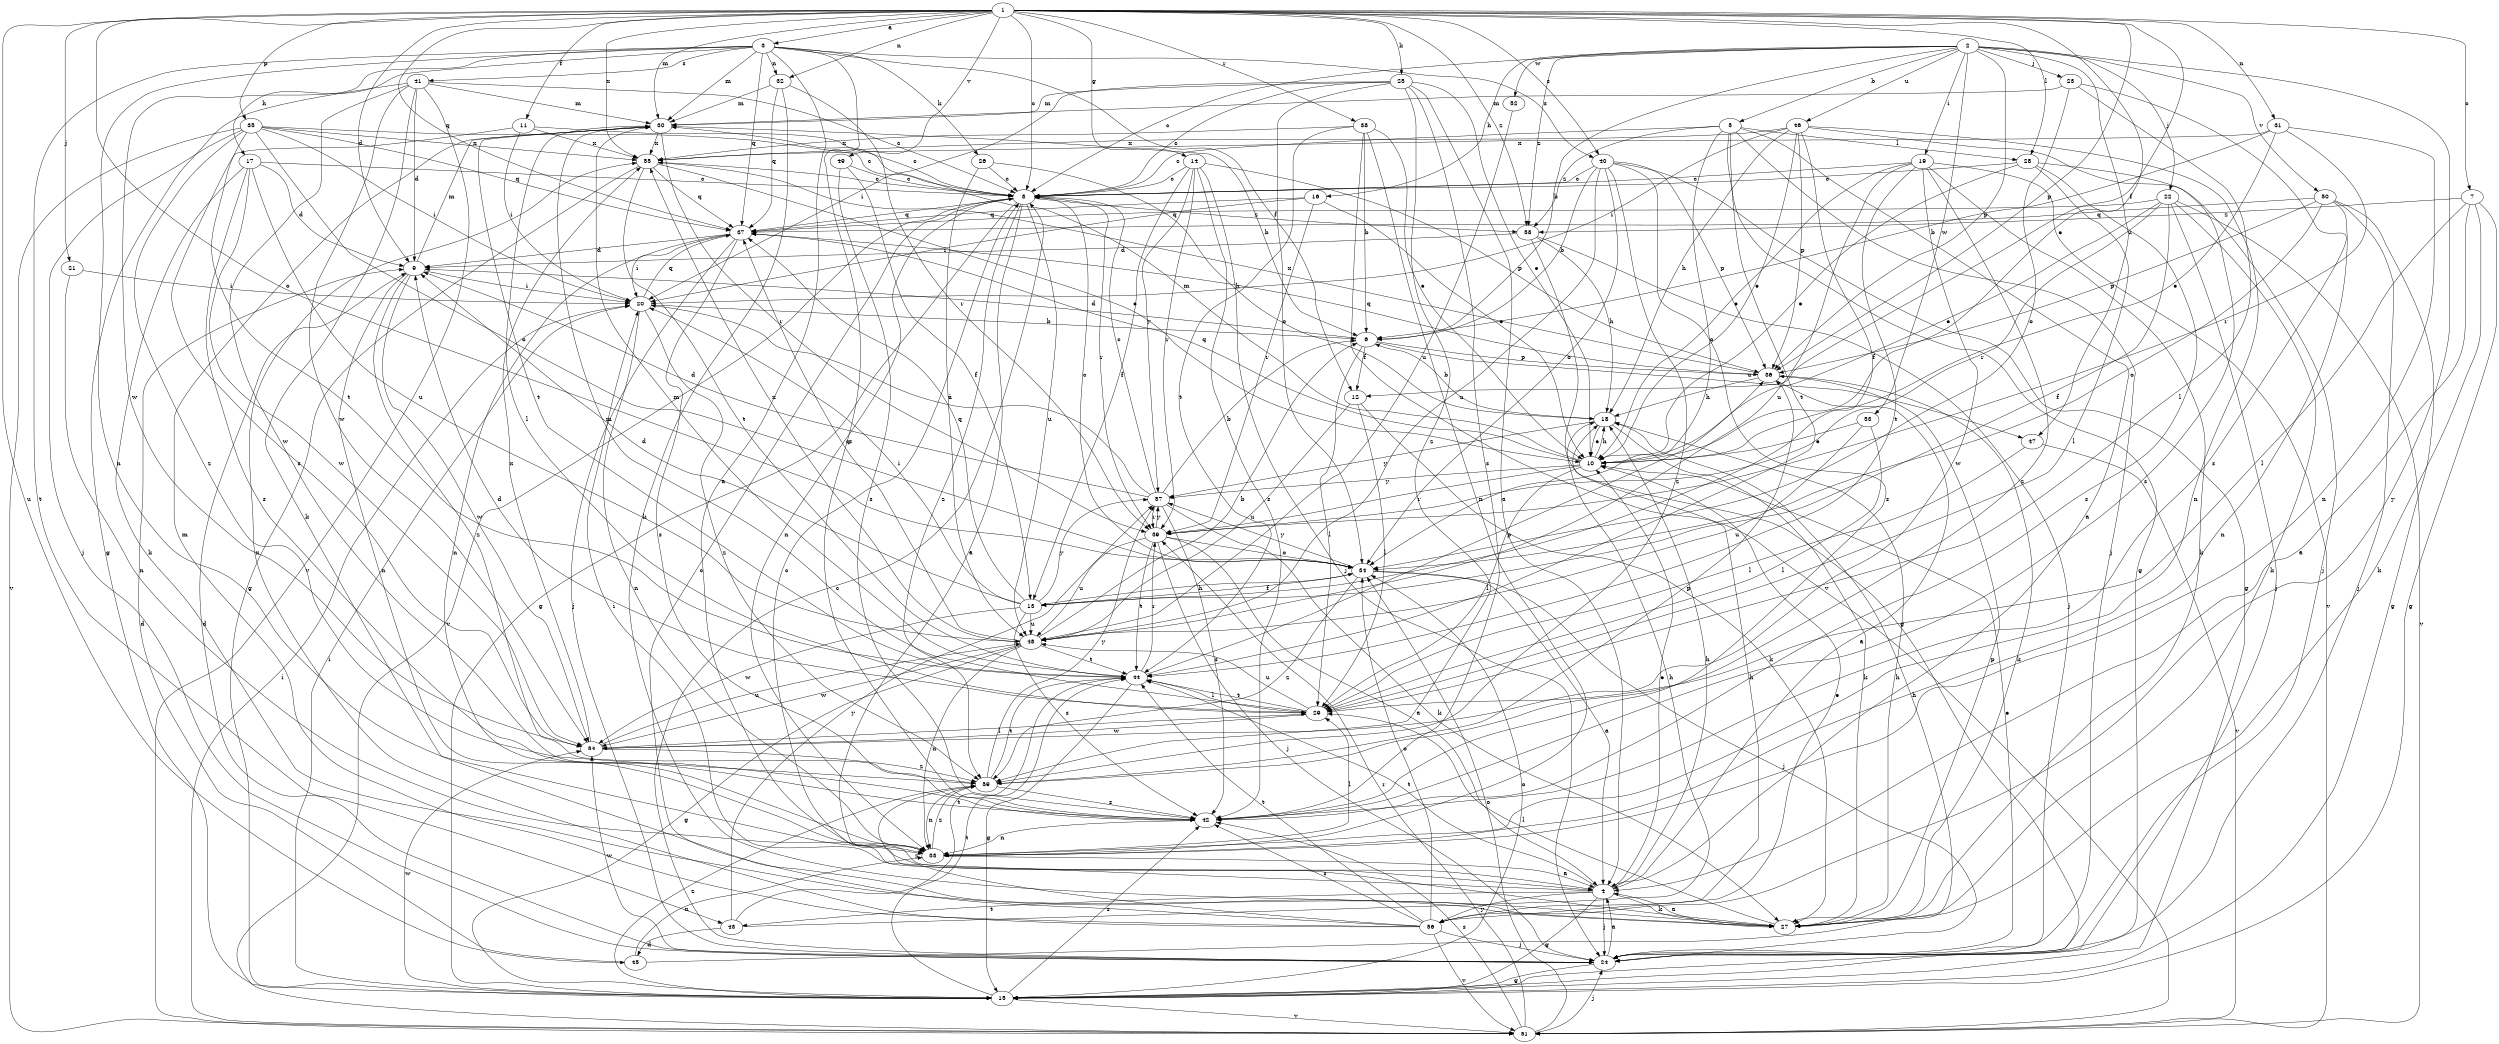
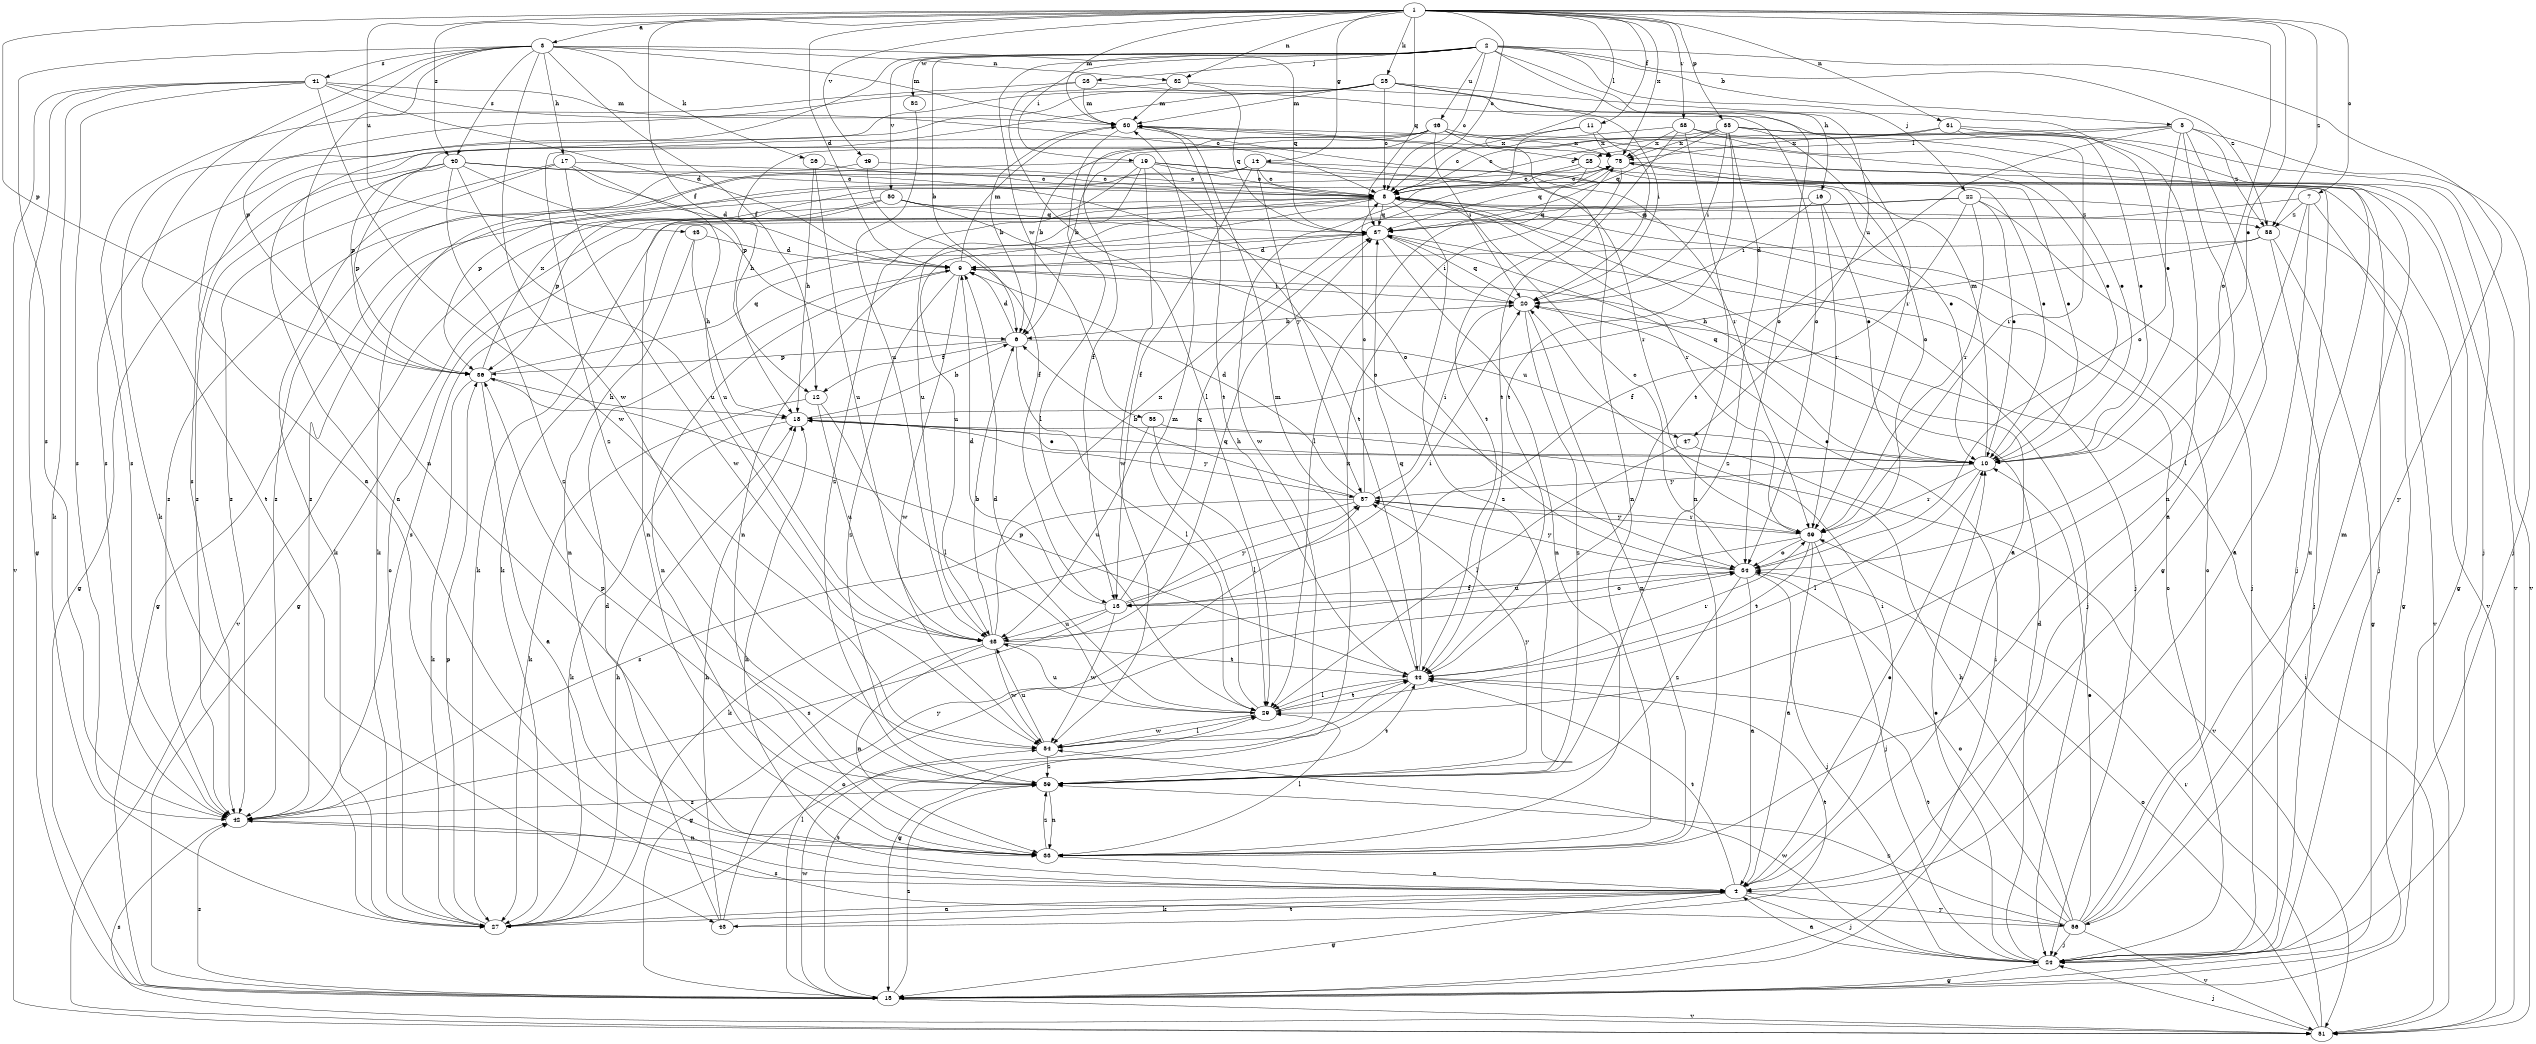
node "55": label "55" -> "75"
edge "40" -> "6": label "b" -> "p"
node "21": removed
edge "44" -> "37": added, label "q"
edge "13" -> "34": label "h" -> "o"
edge "43" -> "45": now "43" -> "9"
